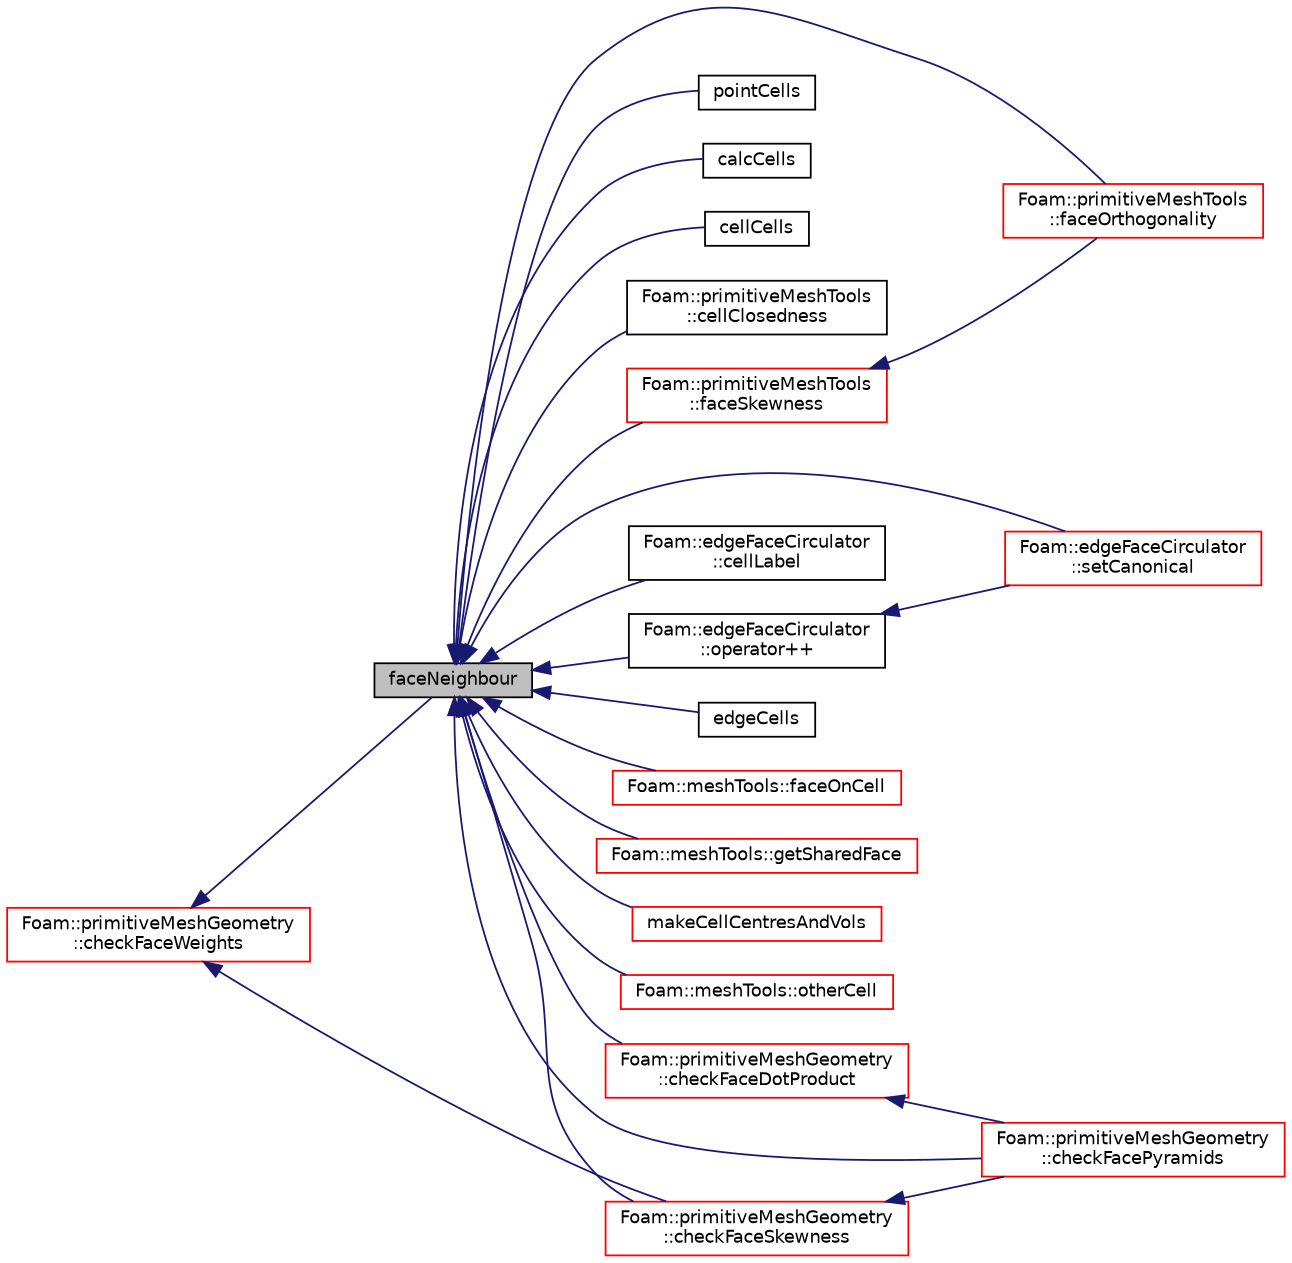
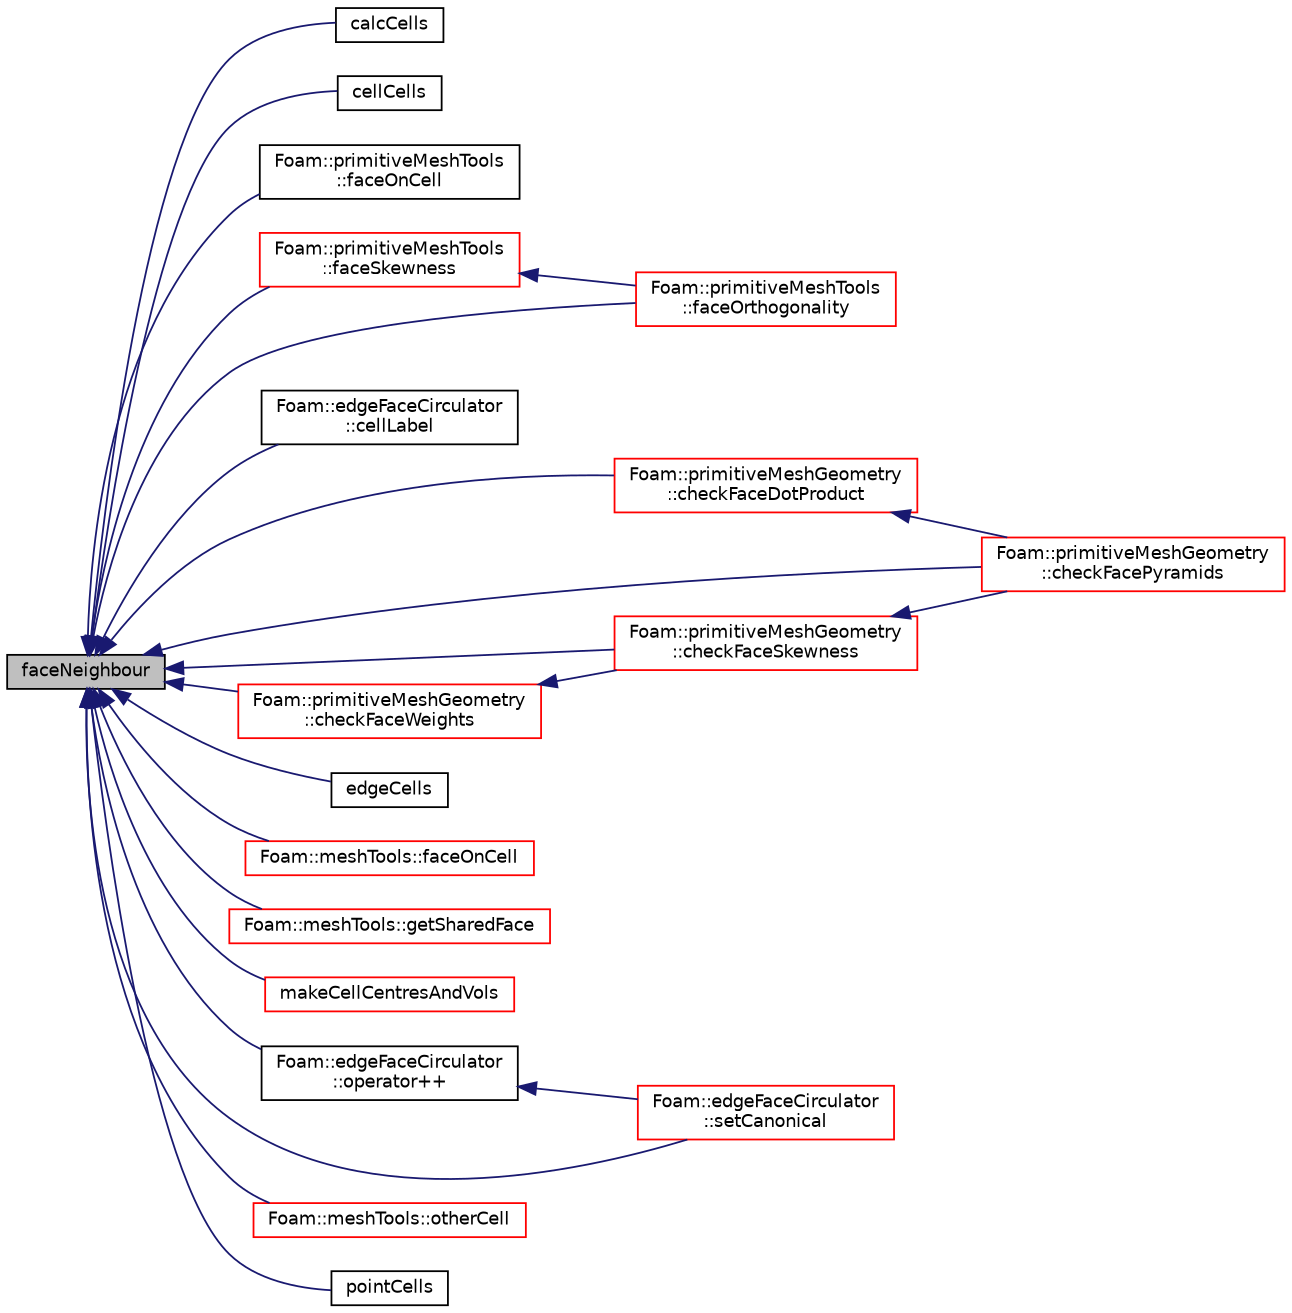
node "Foam::primitiveMeshTools ::cellClosedness": label "Foam::primitiveMeshTools ::cellClosedness" -> "Foam::primitiveMeshTools ::faceOnCell"
edge "faceNeighbour" -> "Foam::primitiveMeshGeometry ::checkFaceWeights": reversed
